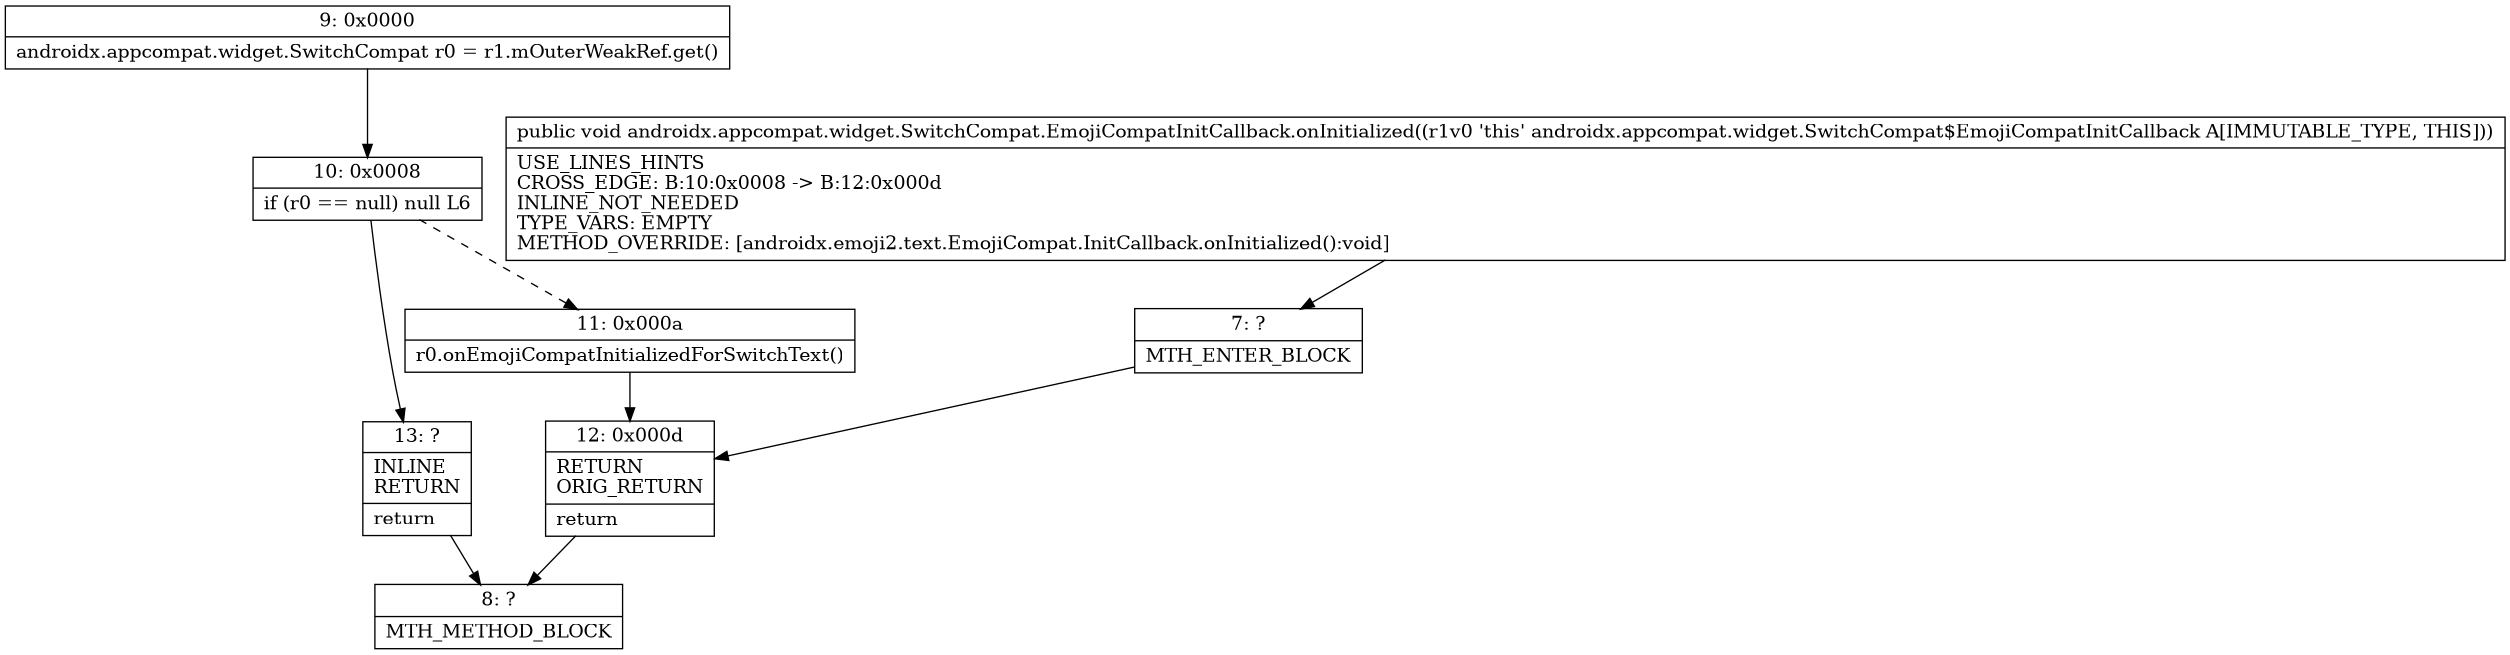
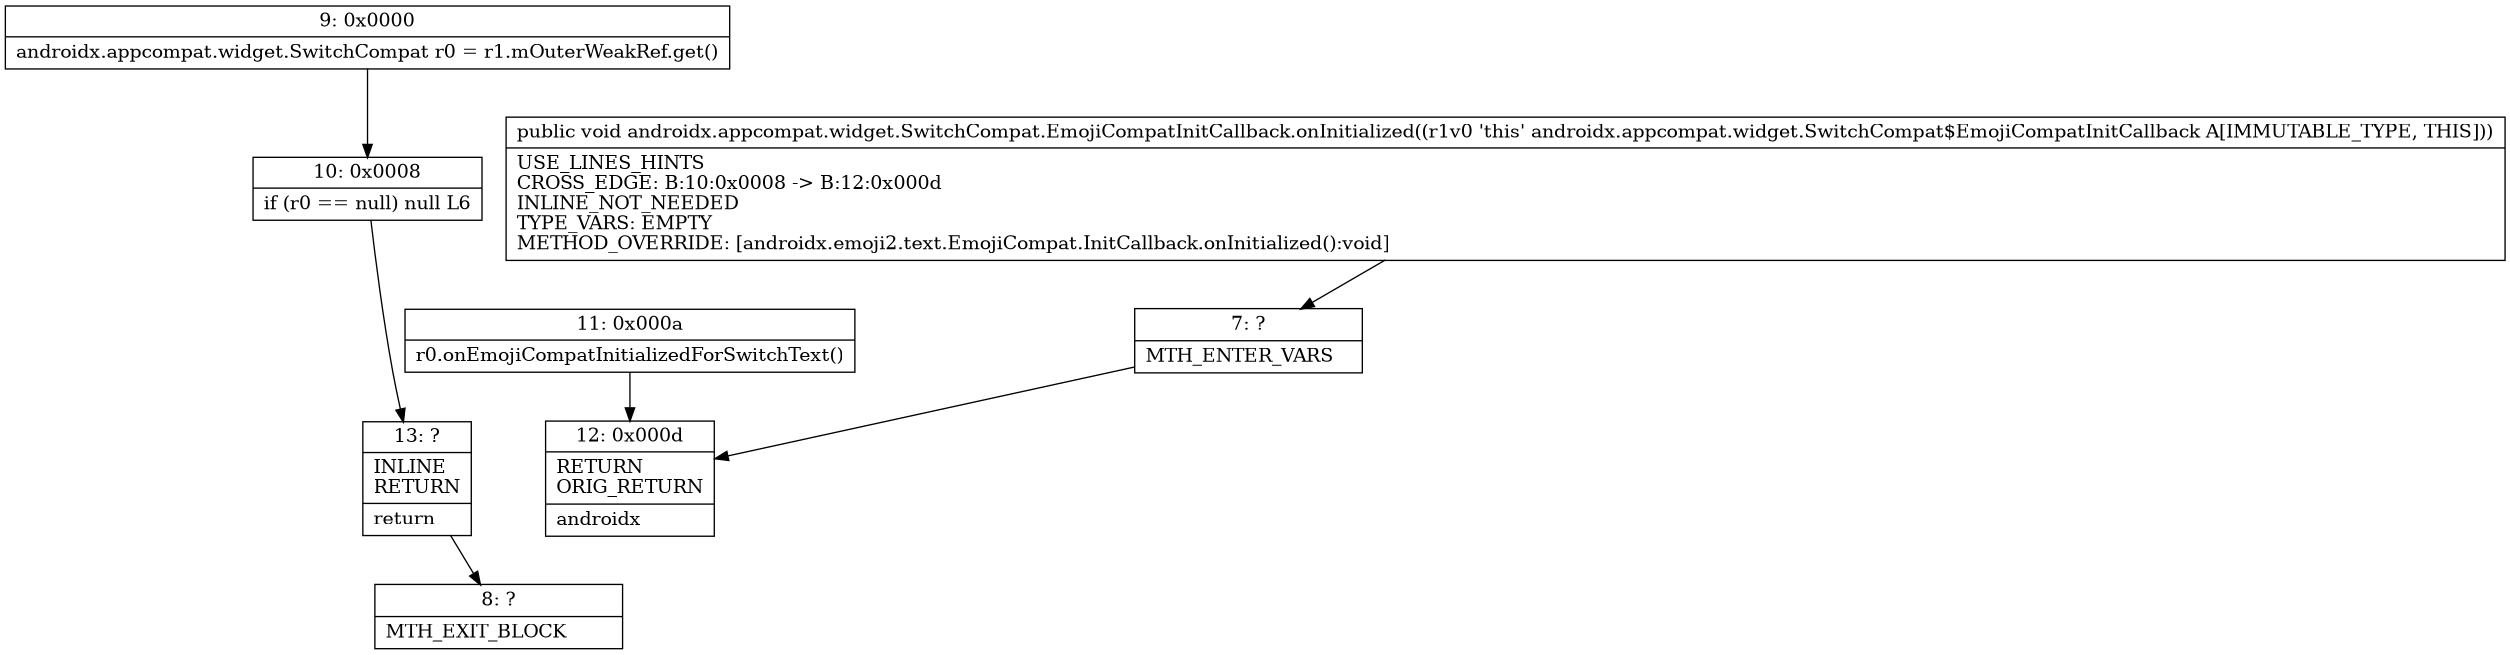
edge "10: 0x0008" -> "11: 0x000a": removed
node "7: ?": text "MTH_ENTER_BLOCK" -> "MTH_ENTER_VARS"
node "12: 0x000d": text "return" -> "androidx"
edge "12: 0x000d" -> "8: ?": removed
node "8: ?": text "MTH_METHOD_BLOCK" -> "MTH_EXIT_BLOCK"
